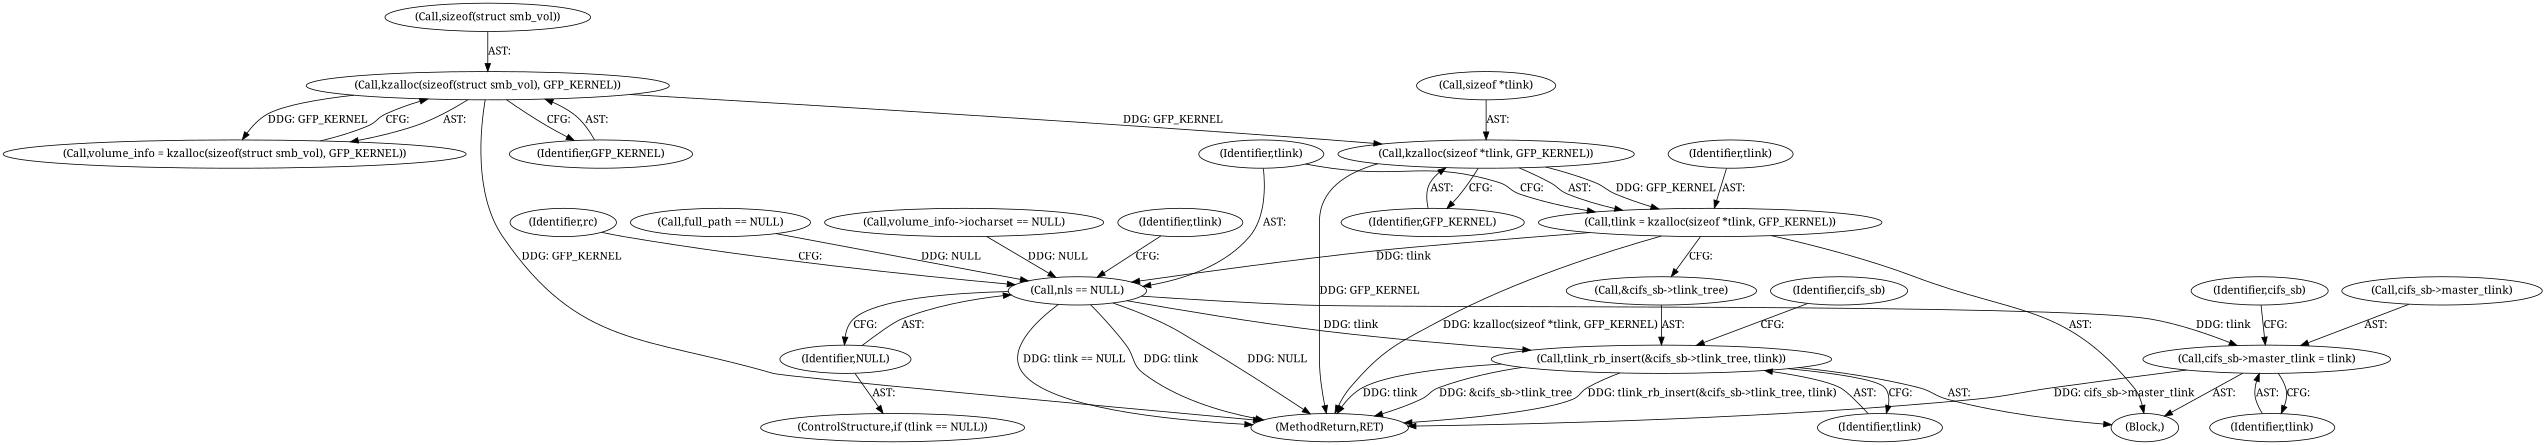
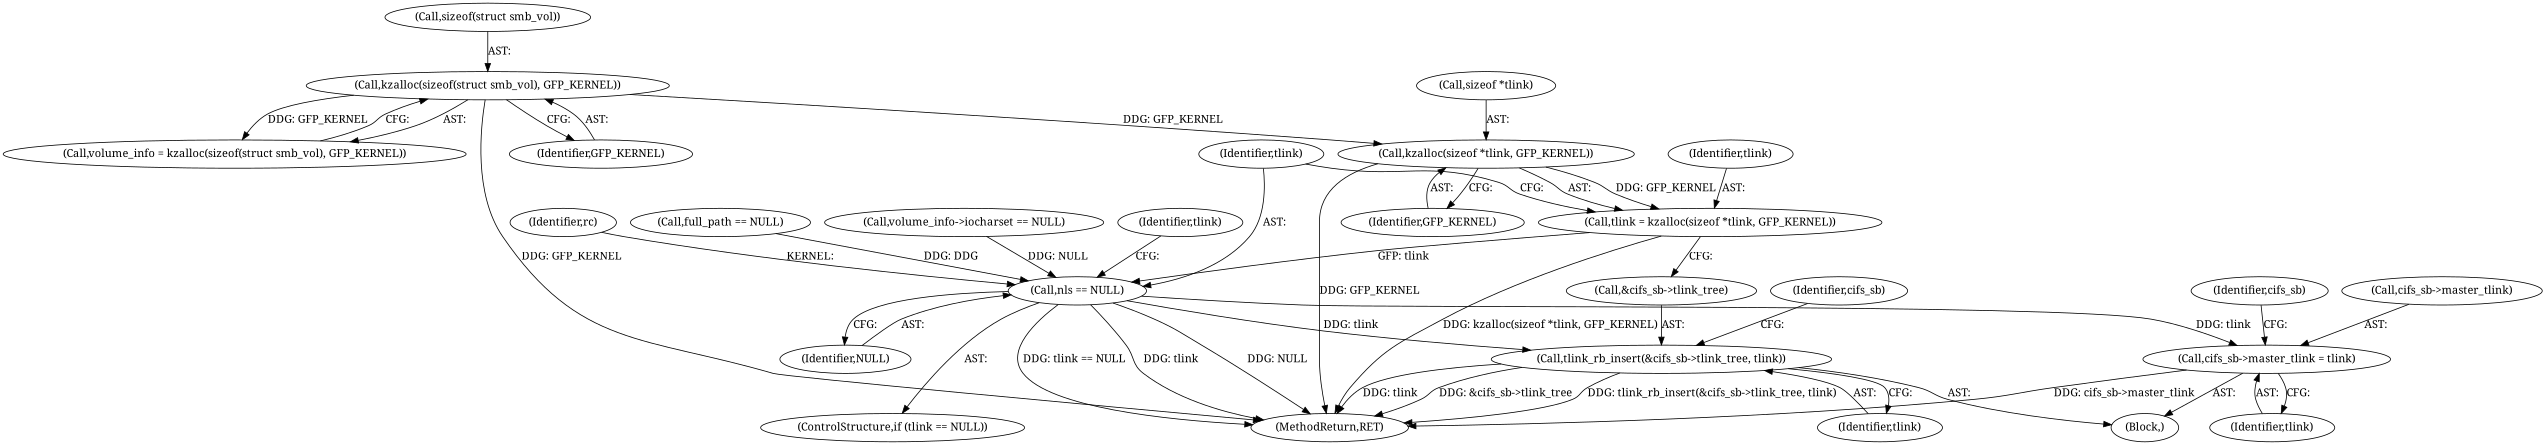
edge "(Identifier,rc)" -> "(Call,nls == NULL)": label "CFG: " -> "KERNEL: "
edge "(Call,full_path == NULL)" -> "(Call,nls == NULL)": label "DDG: NULL" -> "DDG: DDG"
edge "(Call,tlink = kzalloc(sizeof *tlink, GFP_KERNEL))" -> "(Call,nls == NULL)": label "DDG: tlink" -> "GFP: tlink"
edge "(Call,tlink = kzalloc(sizeof *tlink, GFP_KERNEL))" -> "(Block,)": removed, label "AST:"
edge "(Identifier,NULL)" -> "(ControlStructure,if (tlink == NULL))": now "(Call,nls == NULL)" -> "(ControlStructure,if (tlink == NULL))"
